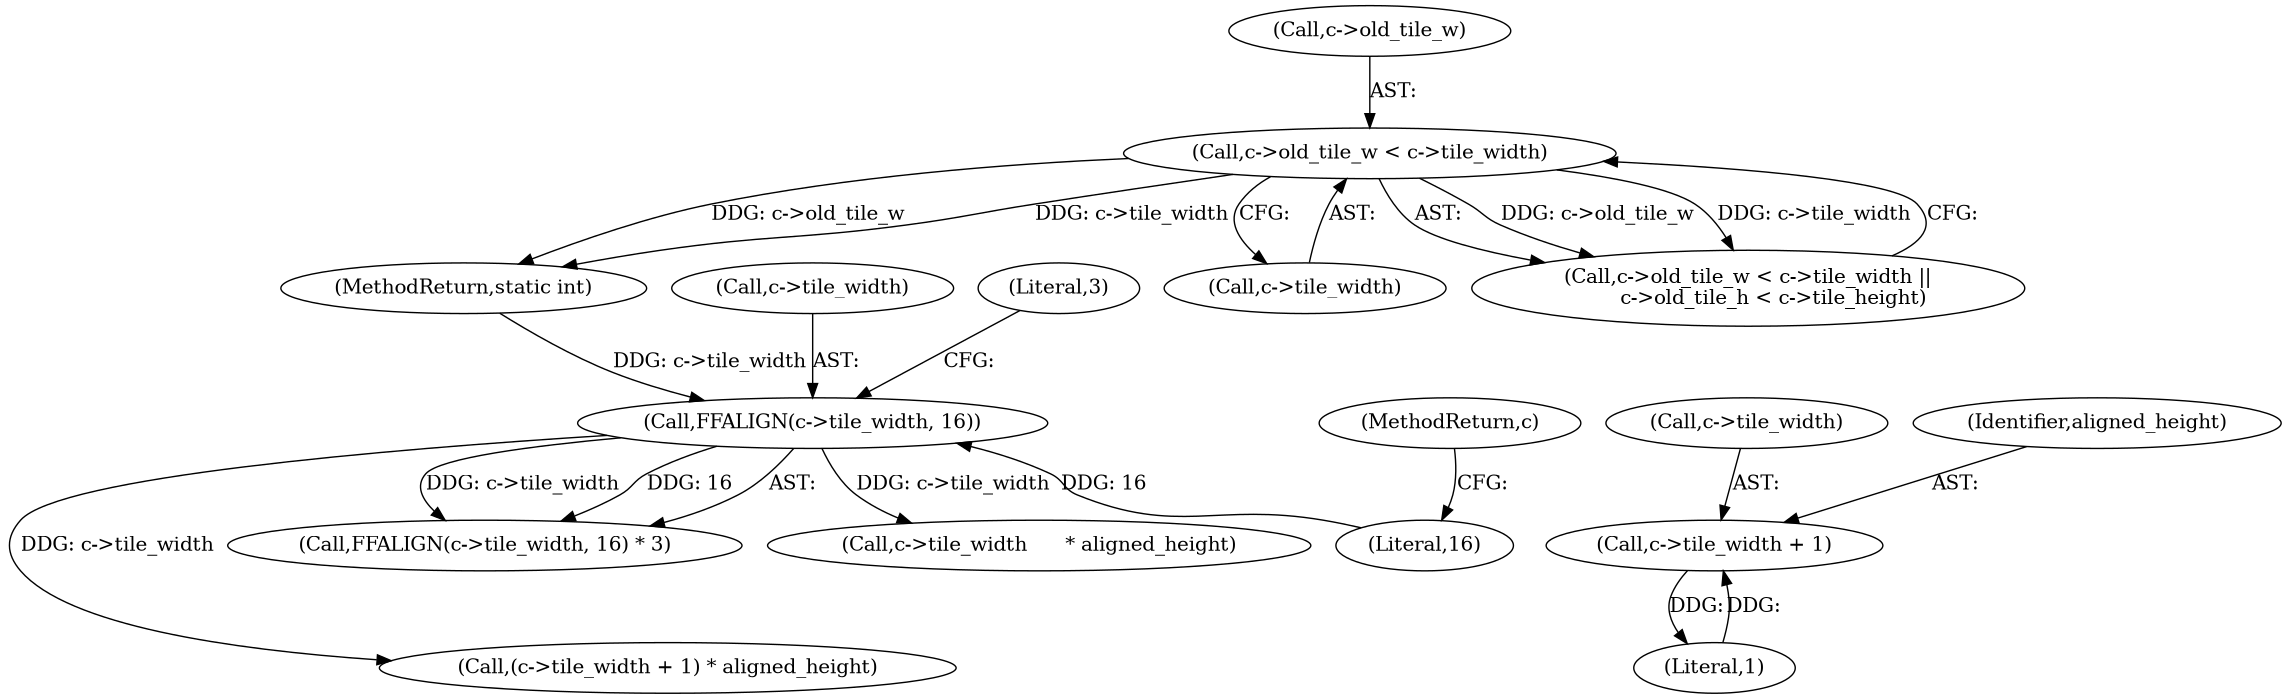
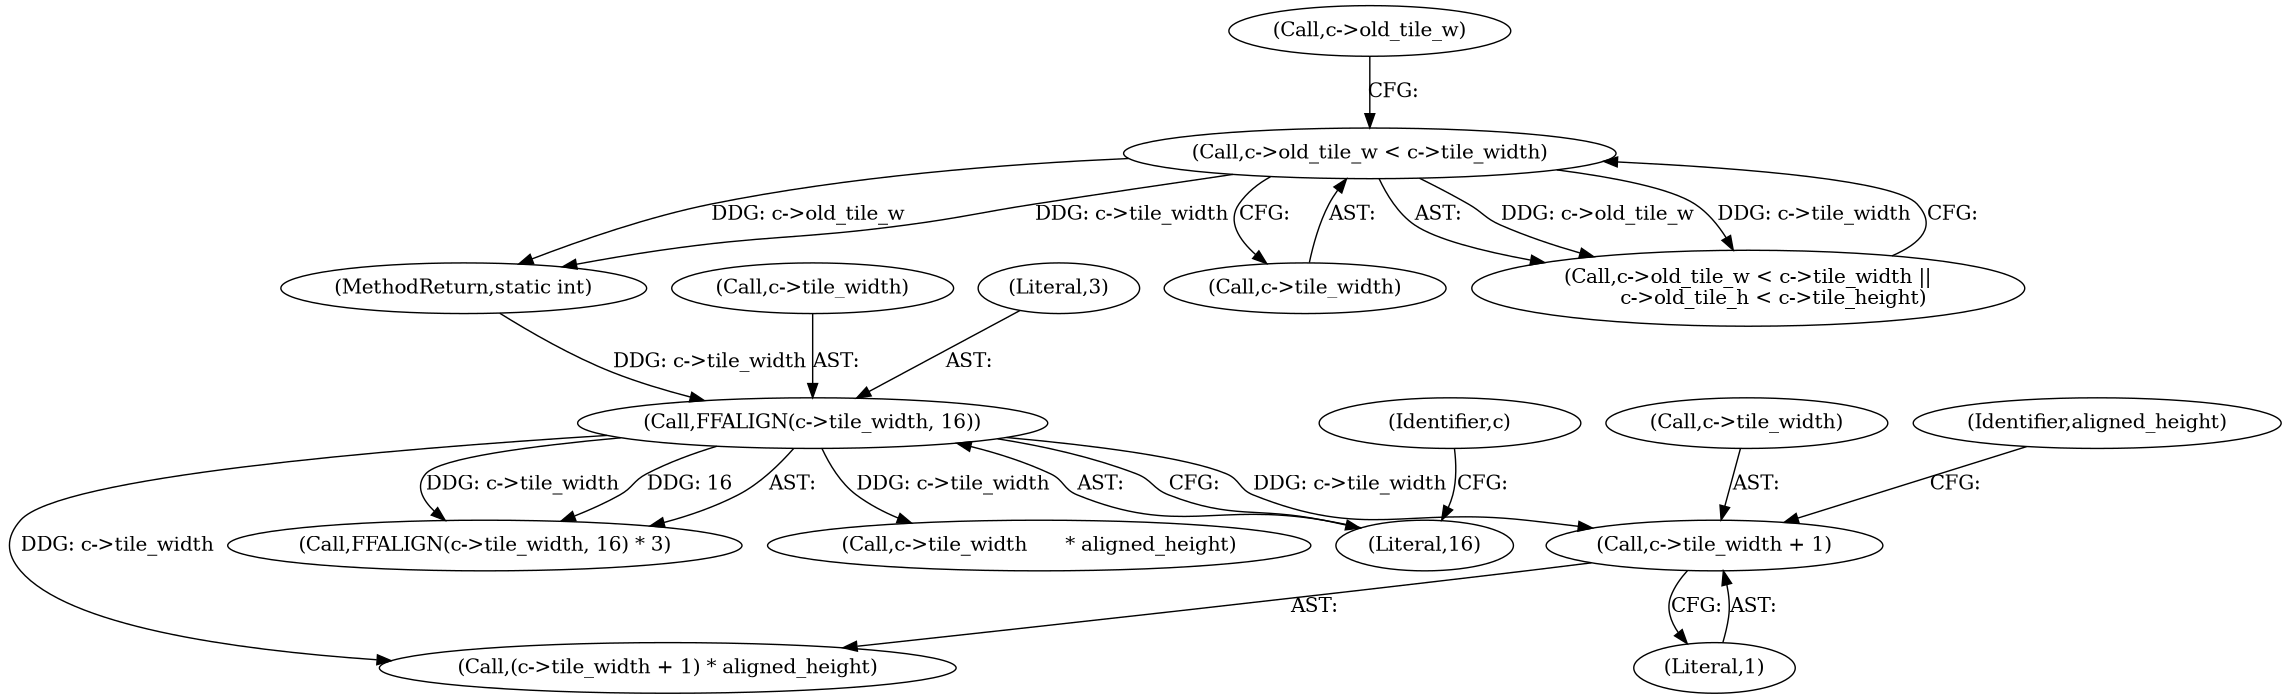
edge "(Call,c->old_tile_w)" -> "(Call,c->old_tile_w < c->tile_width)": label "AST: " -> "CFG: "
edge "(Literal,3)" -> "(Call,FFALIGN(c->tile_width, 16))": label "CFG: " -> "AST: "
node "(MethodReturn,c)": label "(MethodReturn,c)" -> "(Identifier,c)"
edge "(Literal,16)" -> "(Call,FFALIGN(c->tile_width, 16))": label "DDG: 16" -> "AST: "
edge "(Identifier,aligned_height)" -> "(Call,c->tile_width + 1)": label "AST: " -> "CFG: "
edge "(Call,FFALIGN(c->tile_width, 16))" -> "(Literal,16)": added, label "CFG:"
edge "(Call,FFALIGN(c->tile_width, 16))" -> "(Call,c->tile_width + 1)": added, label "DDG: c->tile_width"
edge "(Call,c->tile_width + 1)" -> "(Call,(c->tile_width + 1) * aligned_height)": added, label "AST:"
edge "(Call,c->tile_width + 1)" -> "(Literal,1)": label "DDG: " -> "CFG: "
edge "(Literal,1)" -> "(Call,c->tile_width + 1)": label "DDG: " -> "AST: "
